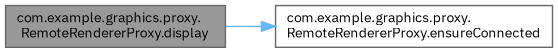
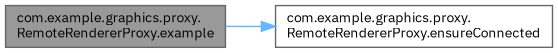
node "com.example.graphics.proxy. RemoteRendererProxy.display": label "com.example.graphics.proxy. RemoteRendererProxy.display" -> "com.example.graphics.proxy. RemoteRendererProxy.example"
